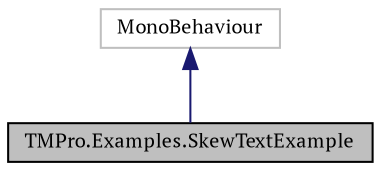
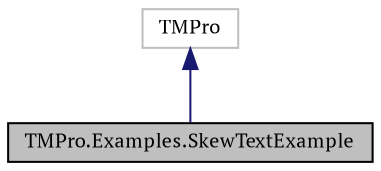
node "MonoBehaviour": label "MonoBehaviour" -> "TMPro"
